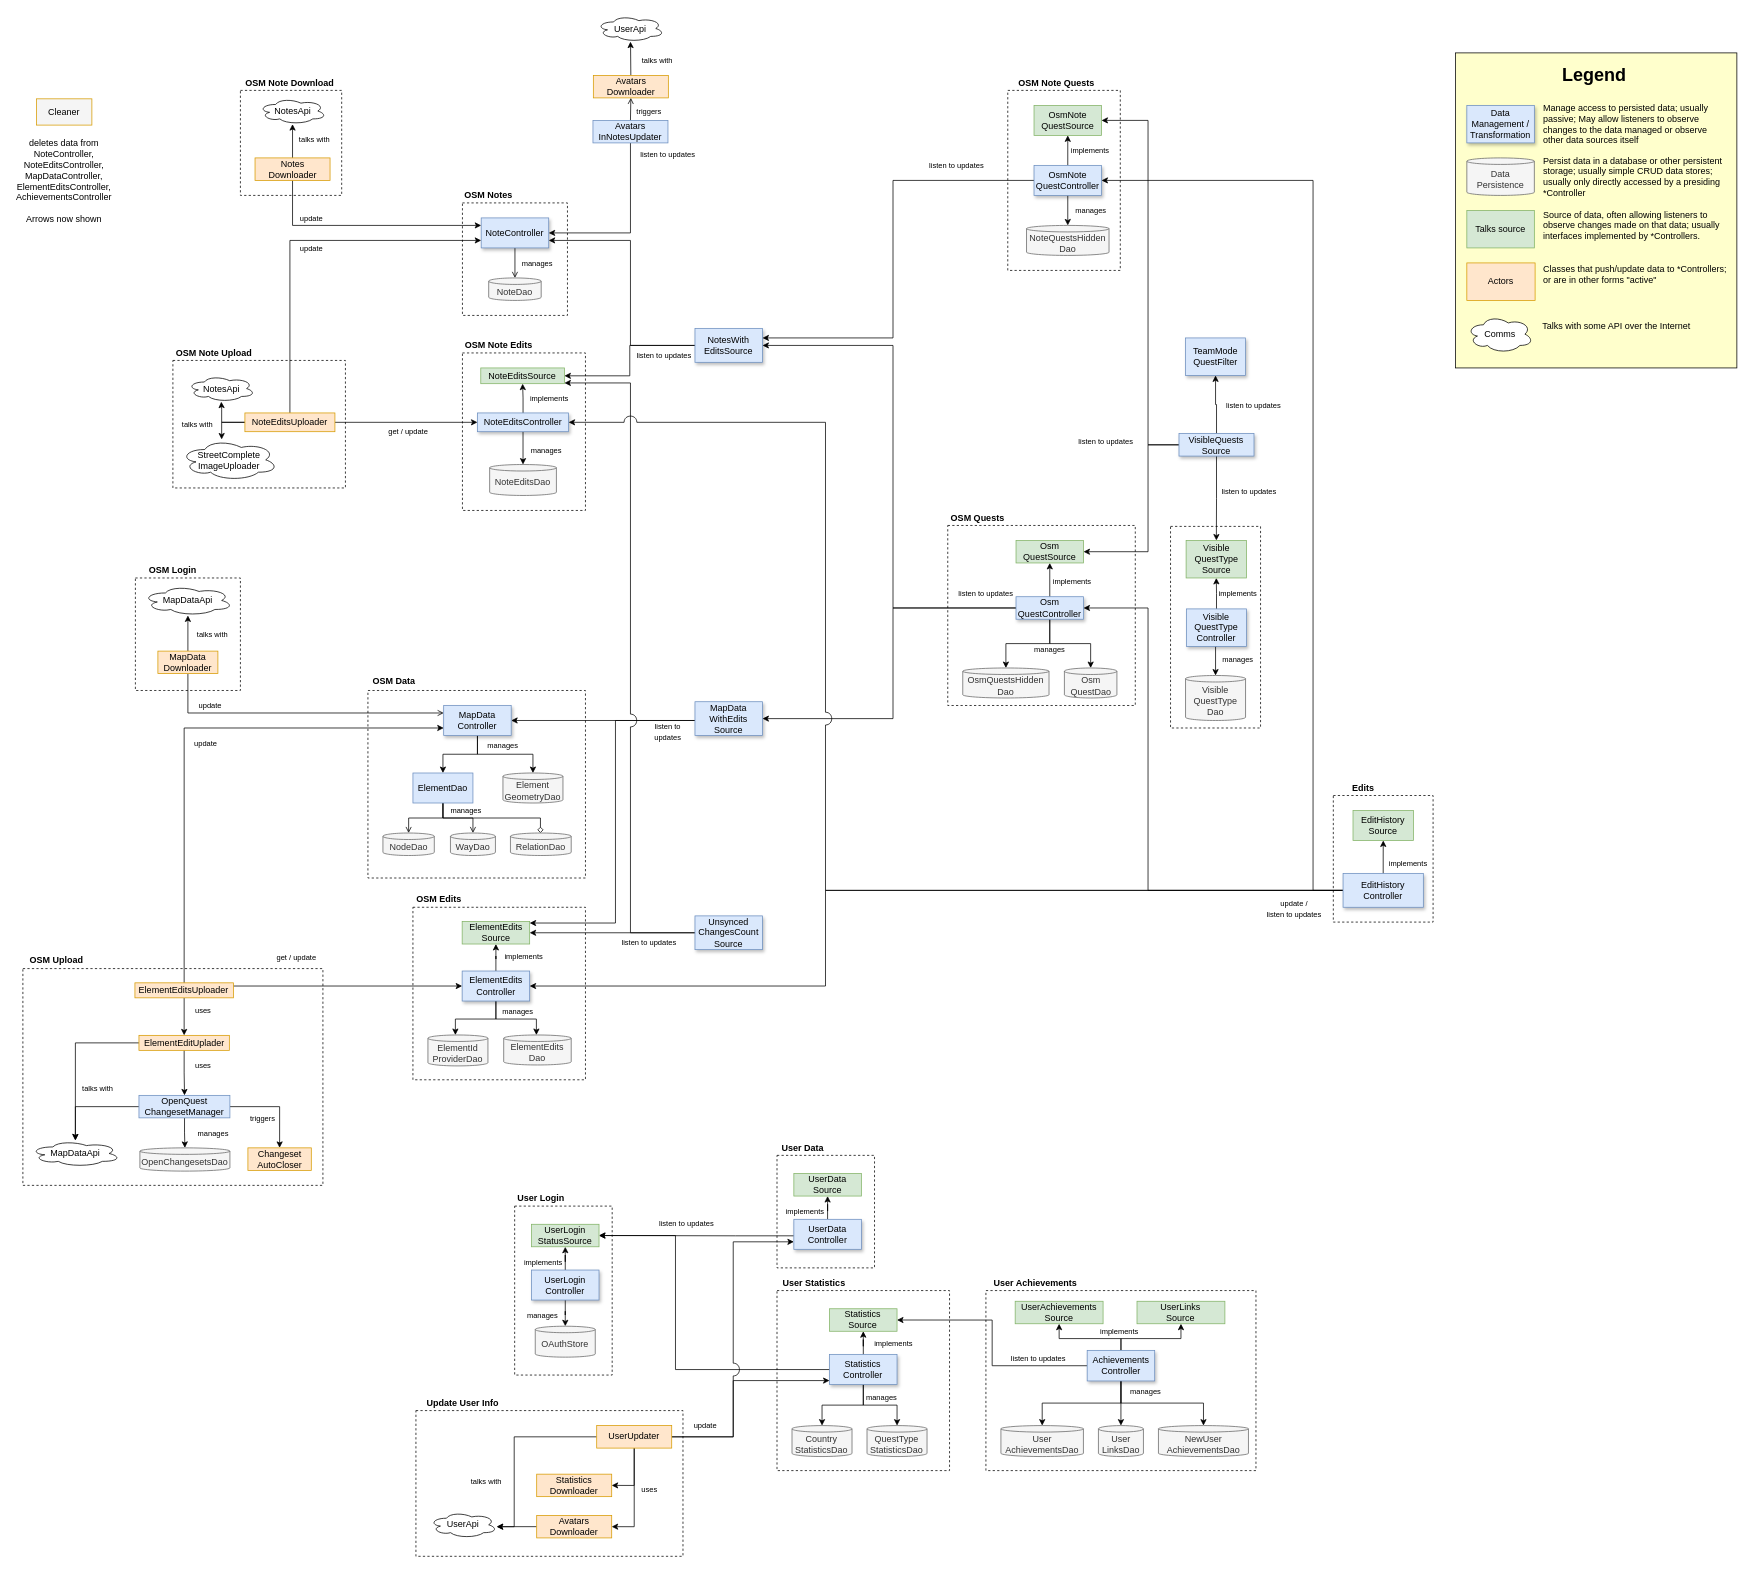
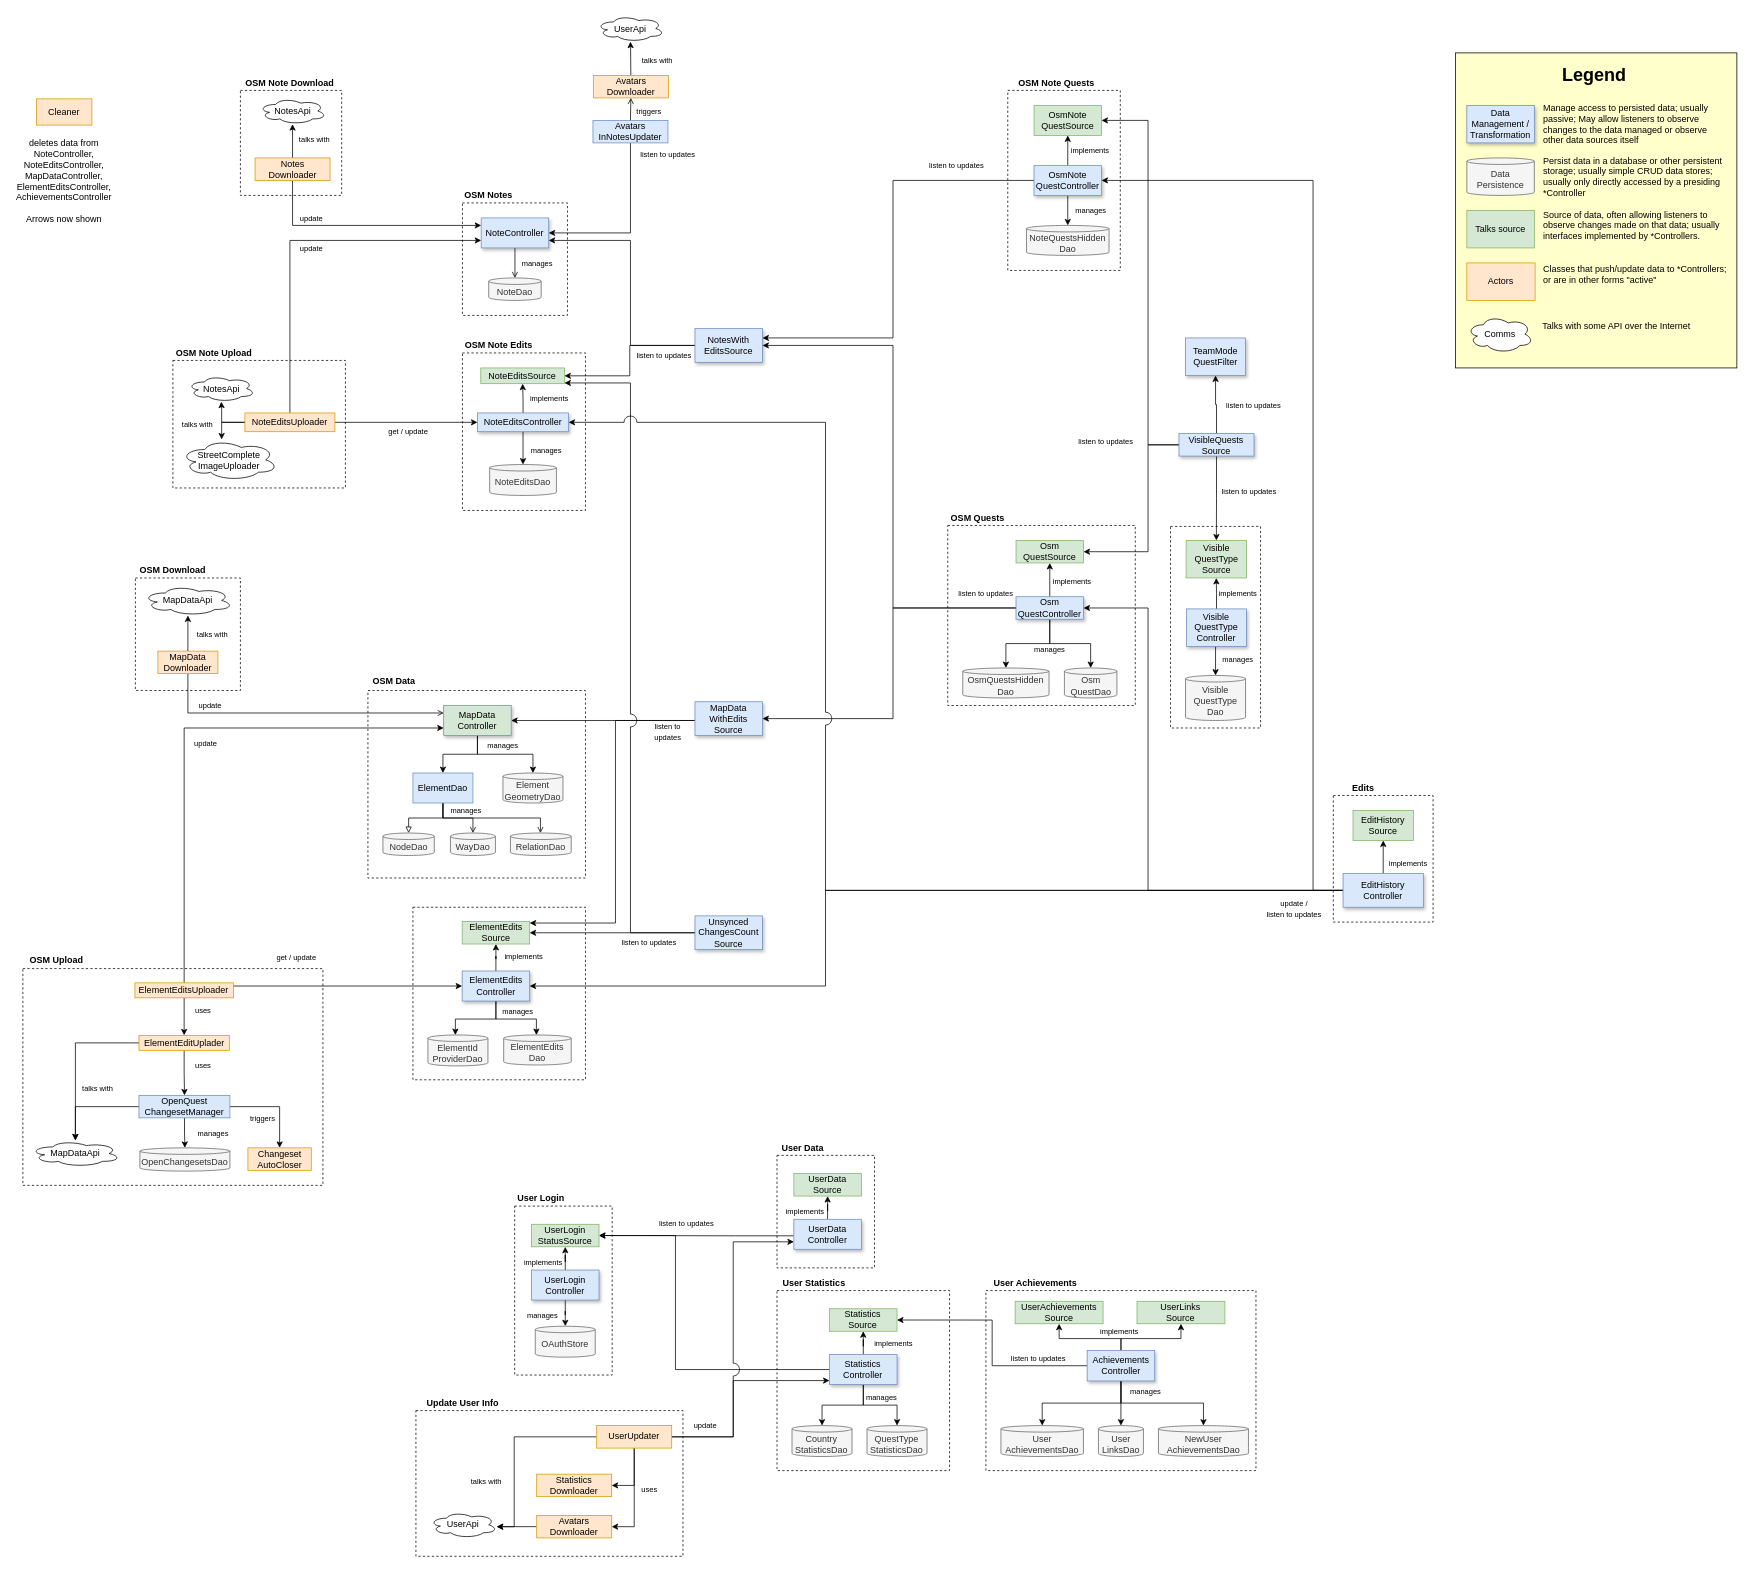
node "Cleaner": fillcolor #f5f5f5 -> #ffe6cc
node "OSM Login": label "OSM Login" -> "OSM Download"
node "MapData Controller": fillcolor #dae8fc -> #d5e8d4
edge "ElementDao" -> "RelationDao": arrowhead diamond -> open
edge "ElementDao" -> "NodeDao": arrowhead open -> block
node "OSM Edits": removed
